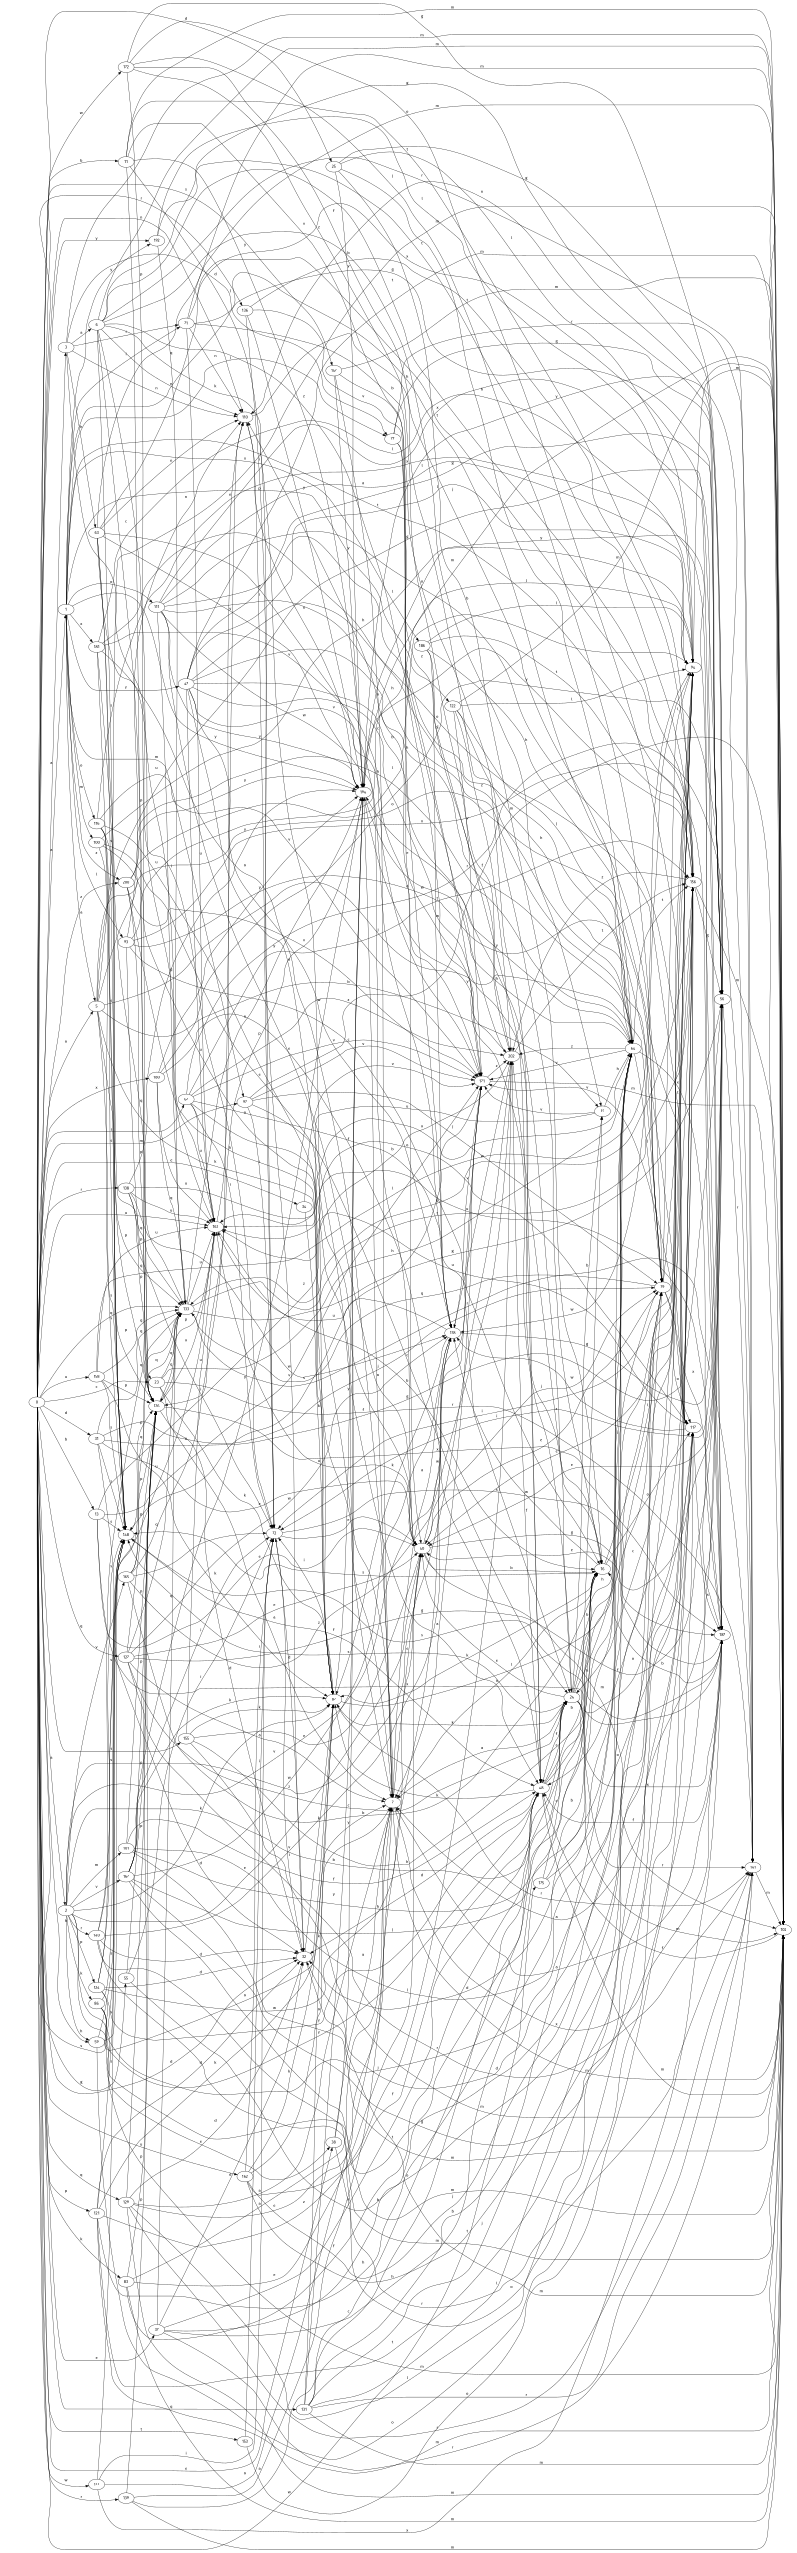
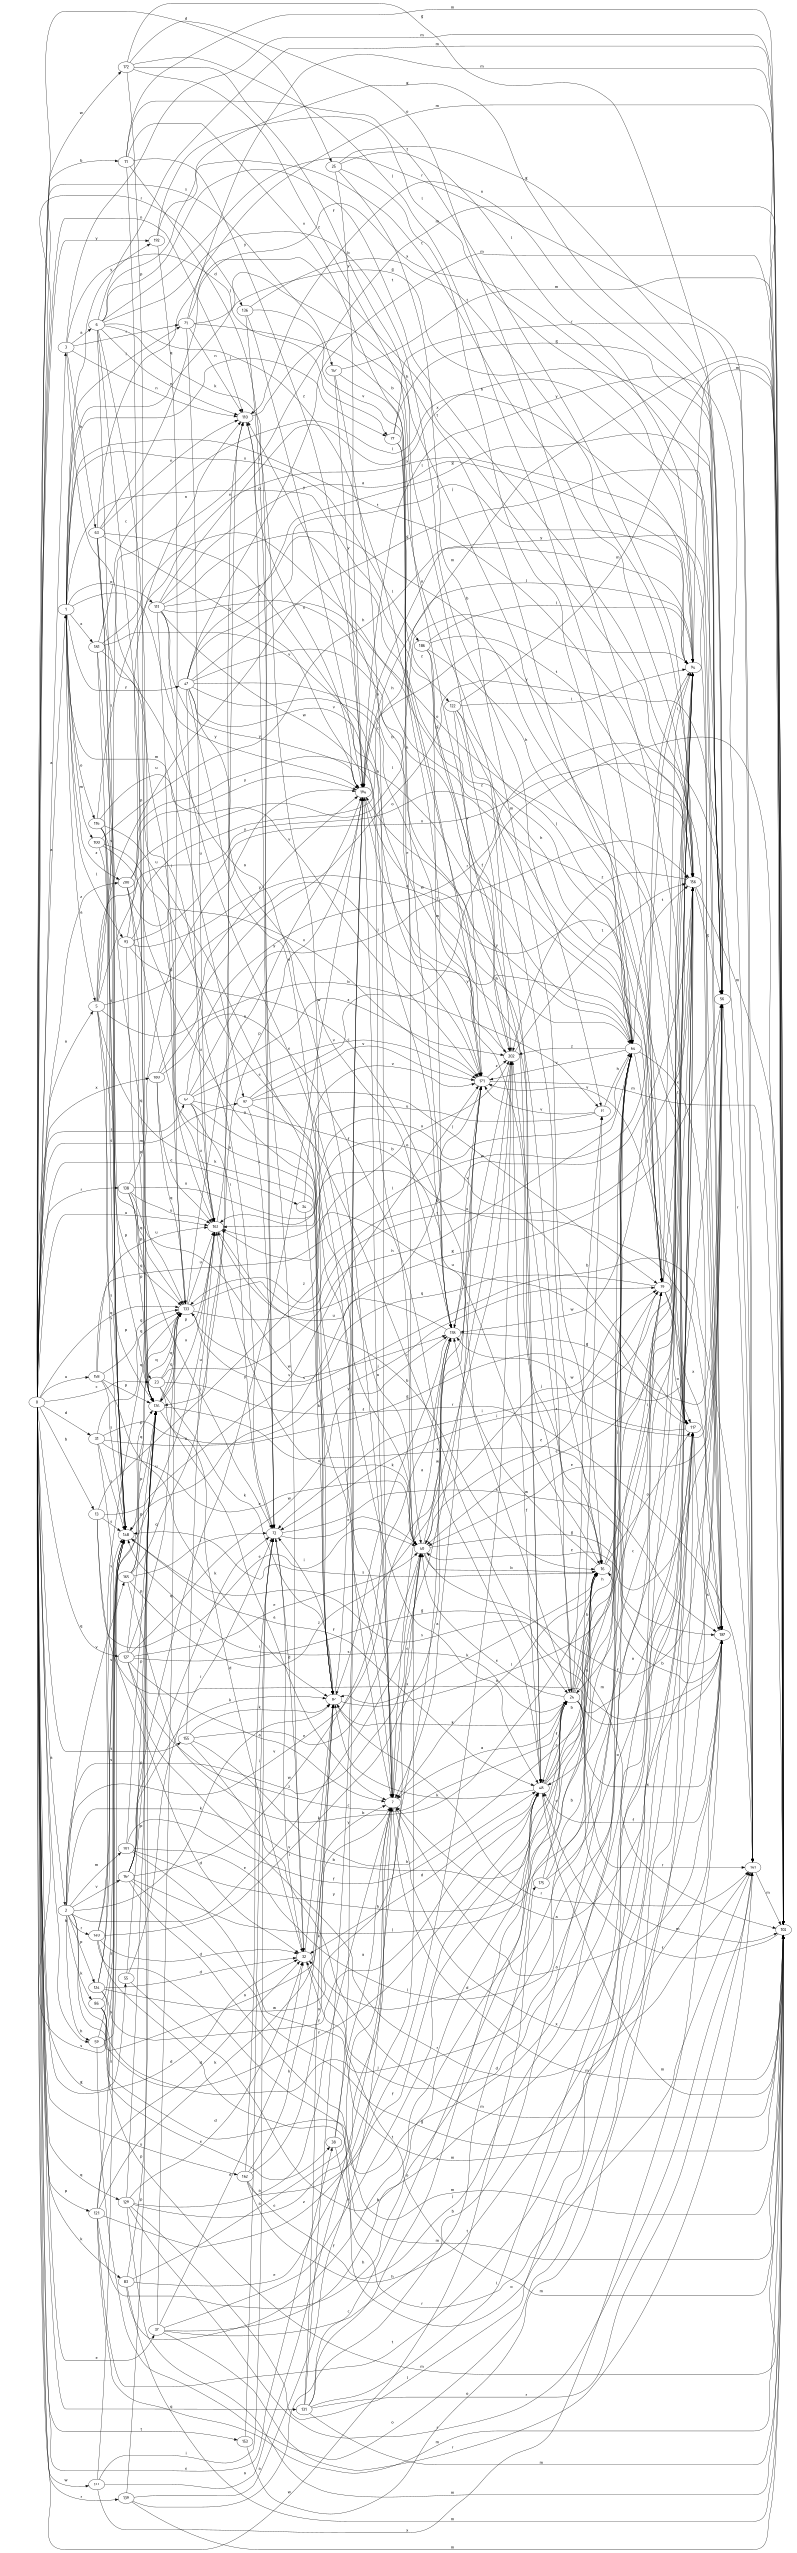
edge "131" -> "79": removed, label "j"
